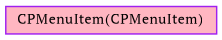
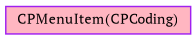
node "CPMenuItem(CPMenuItem)": label "CPMenuItem(CPMenuItem)" -> "CPMenuItem(CPCoding)"
